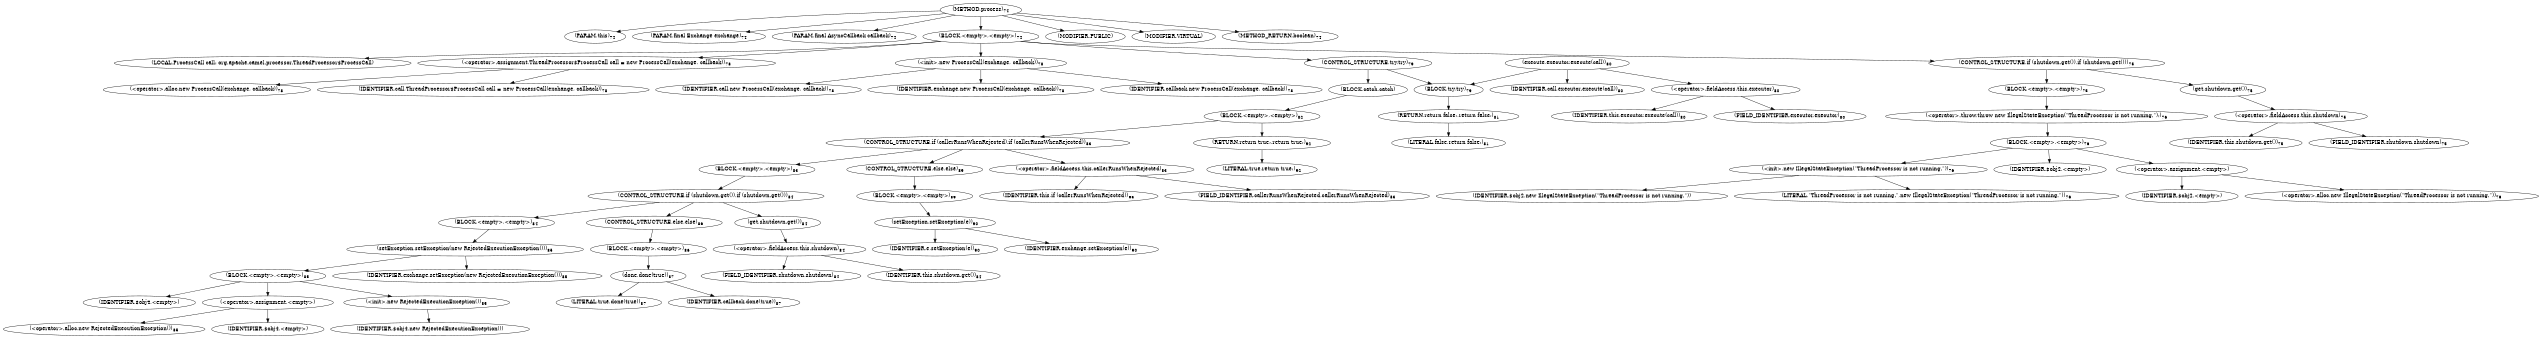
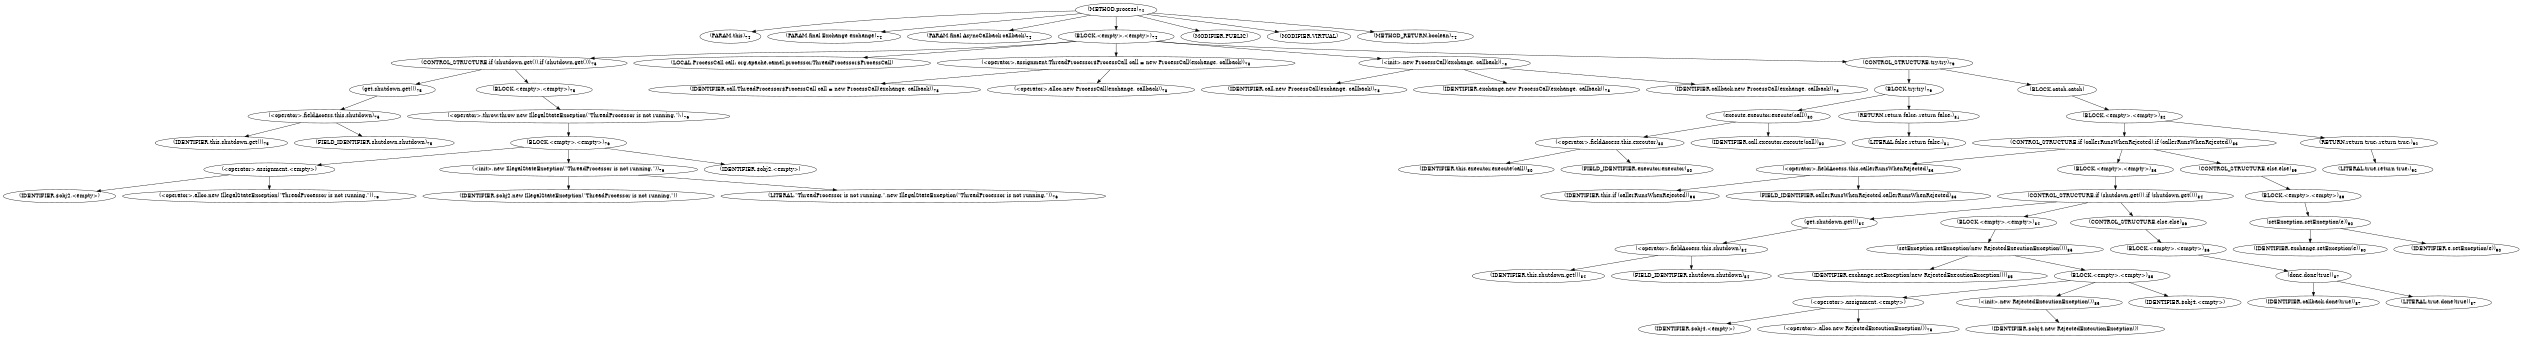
edge "(execute,executor.execute(call))" -> "(BLOCK,try,try)": reversed
node "(<operator>.alloc,new RejectedExecutionException())": text "85" -> "75"
